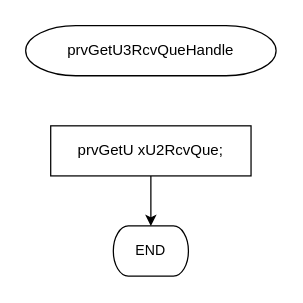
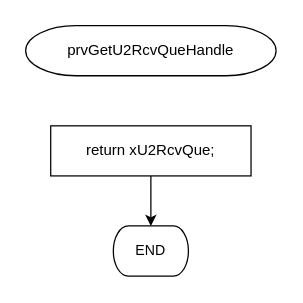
node "prvGetU3RcvQueHandle": label "prvGetU3RcvQueHandle" -> "prvGetU2RcvQueHandle"
node "prvGetU xU2RcvQue;": label "prvGetU xU2RcvQue;" -> "return xU2RcvQue;"
